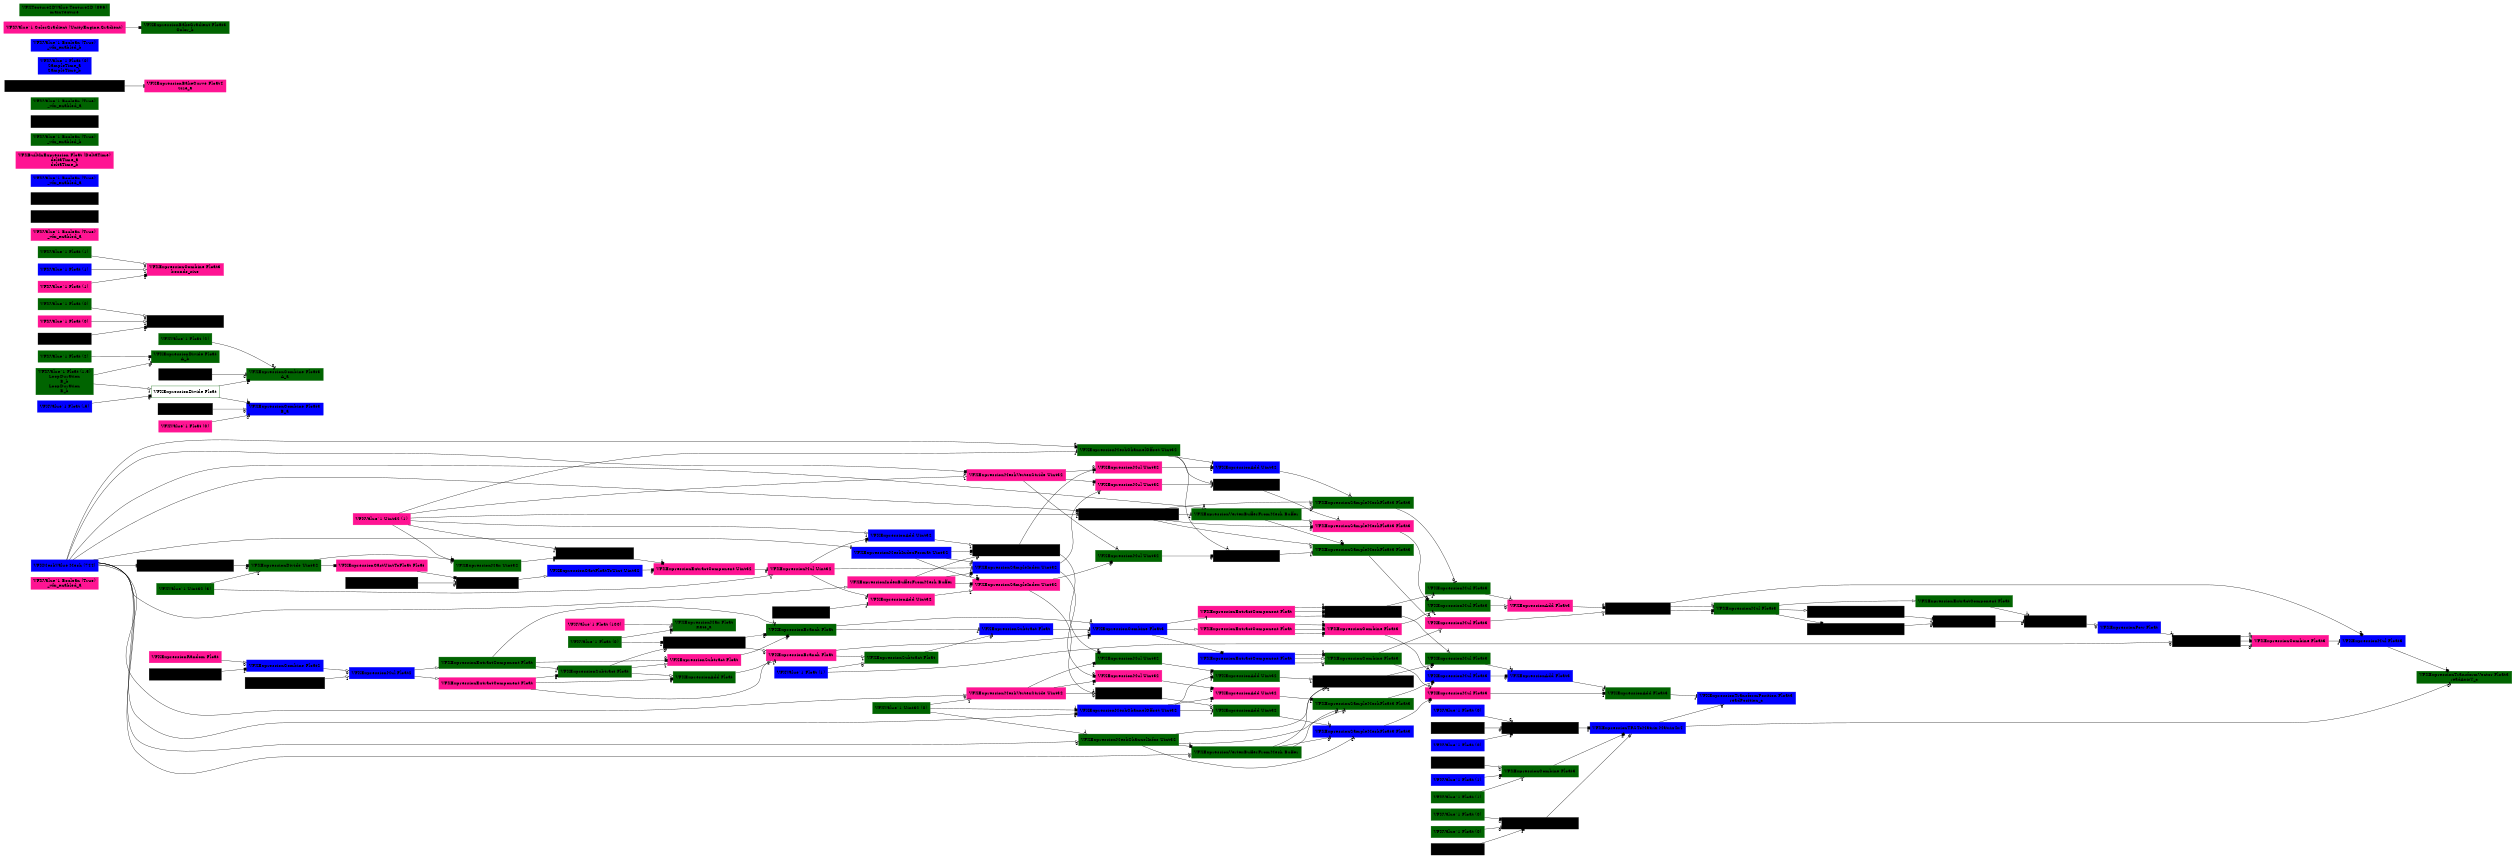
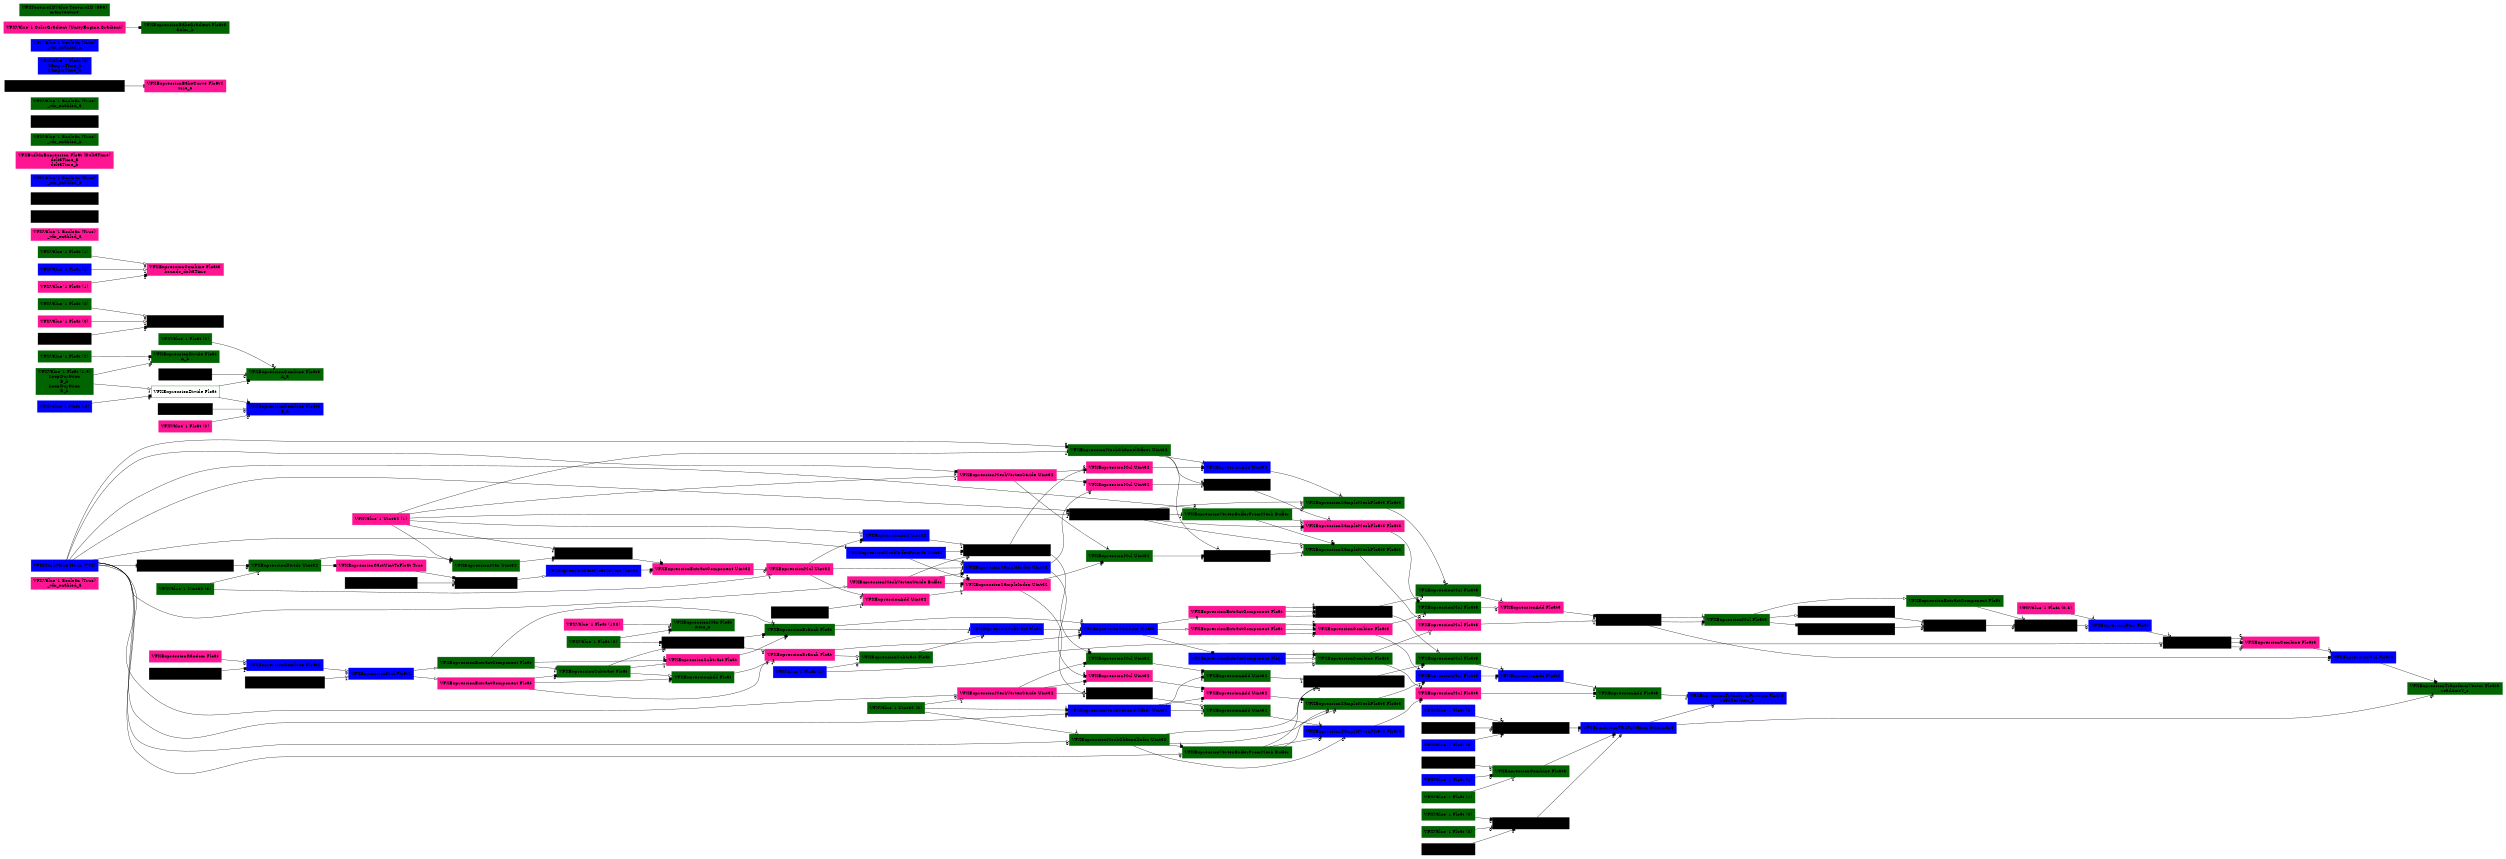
node "VFXExpressionCombine Float3 bounds_size": label "VFXExpressionCombine Float3 bounds_size" -> "VFXExpressionCombine Float3 bounds_deltaTime"
node "VFXExpressionCastUintToFloat Float": label "VFXExpressionCastUintToFloat Float" -> "VFXExpressionCastUintToFloat True"
node "VFXExpressionIndexBufferFromMesh Buffer": label "VFXExpressionIndexBufferFromMesh Buffer" -> "VFXExpressionMeshVertexStride Buffer"
node "VFXValue`1 Float (0.5)": added
